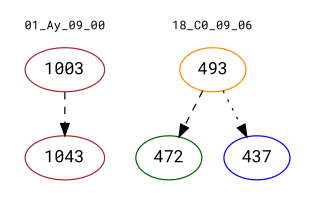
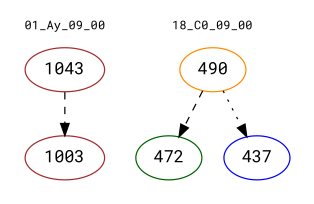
cluster "18_C0_09_06": label "18_C0_09_06" -> "18_C0_09_00"
node "493": label "493" -> "490"
edge "1003" -> "1043": reversed
